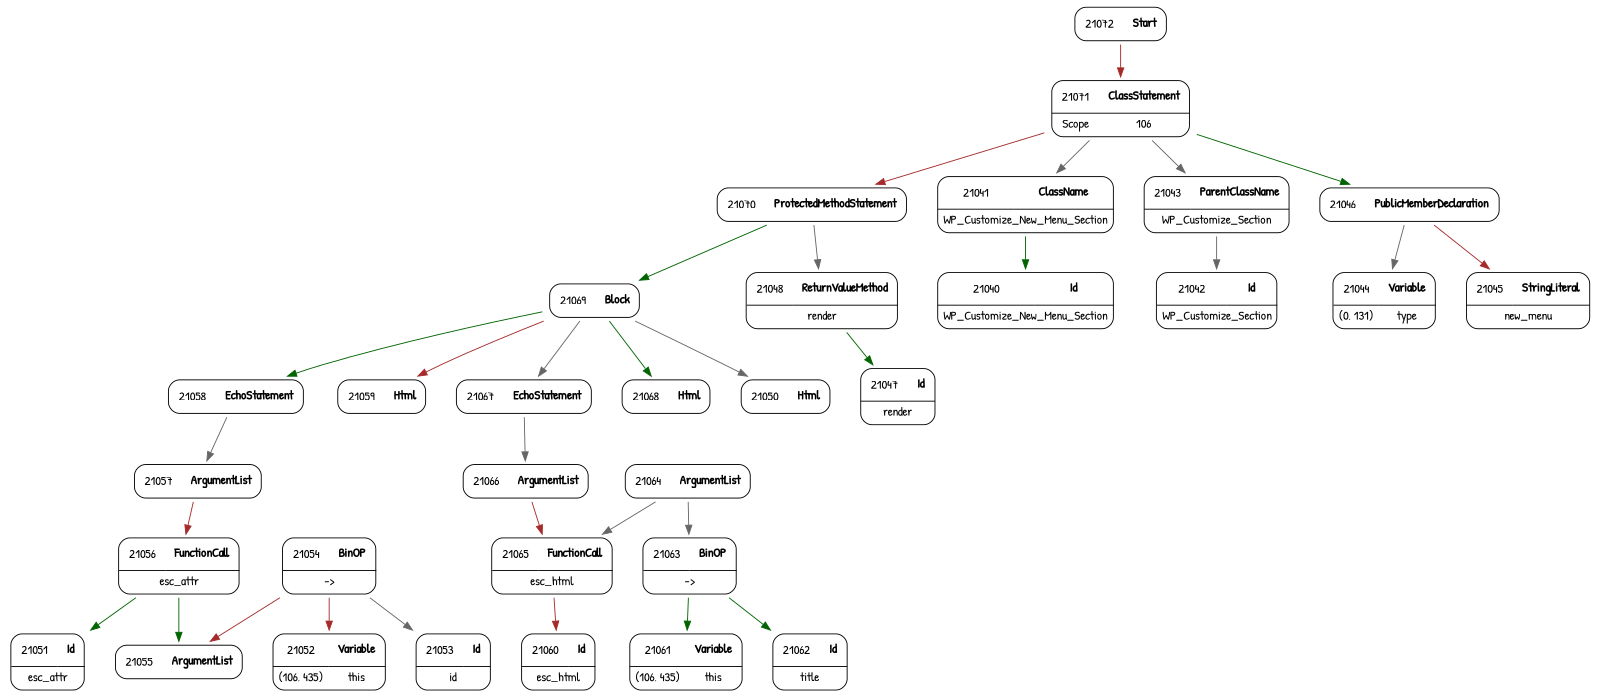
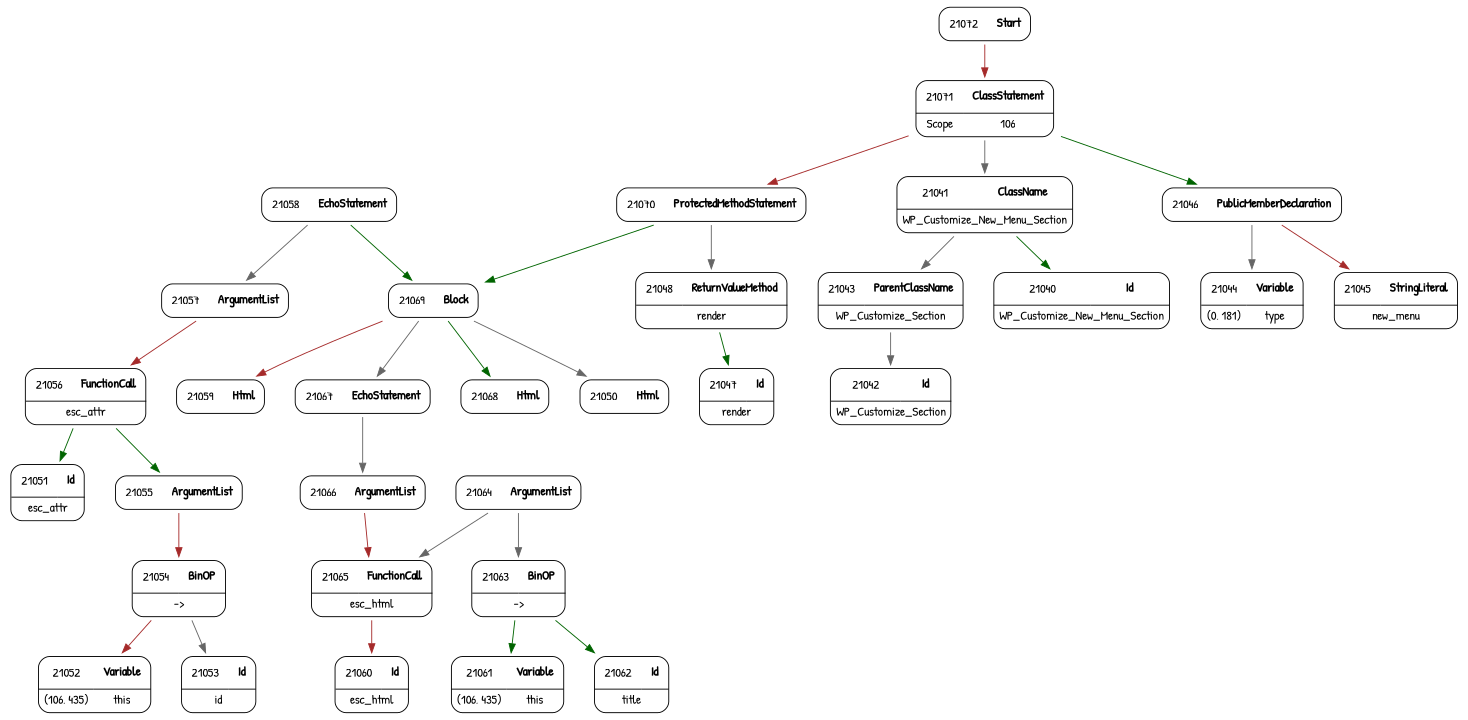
edge "21071" -> "21043": now "21041" -> "21043"
node "21044": text "(0, 131)" -> "(0, 181)"
edge "21069" -> "21058": reversed
edge "21054" -> "21055": reversed
